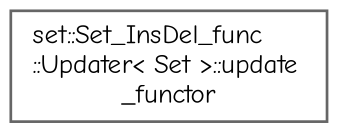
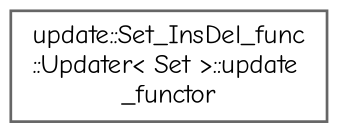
node "set::Set_InsDel_func ::Updater< Set >::update _functor": label "set::Set_InsDel_func ::Updater< Set >::update _functor" -> "update::Set_InsDel_func ::Updater< Set >::update _functor"
